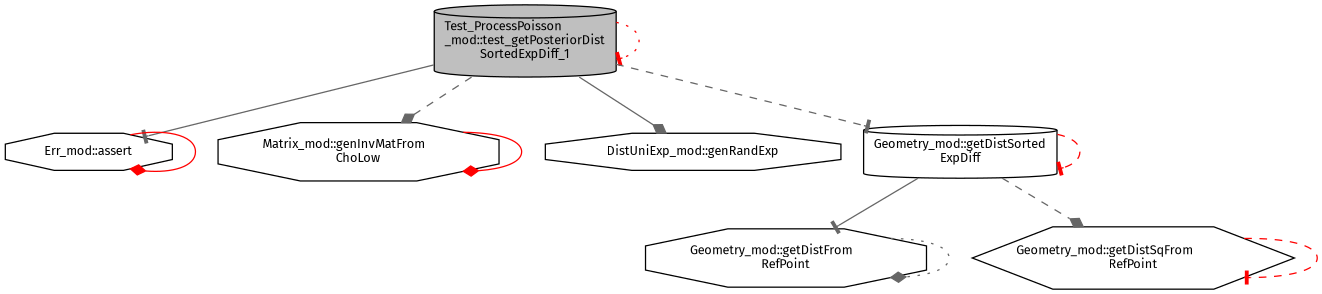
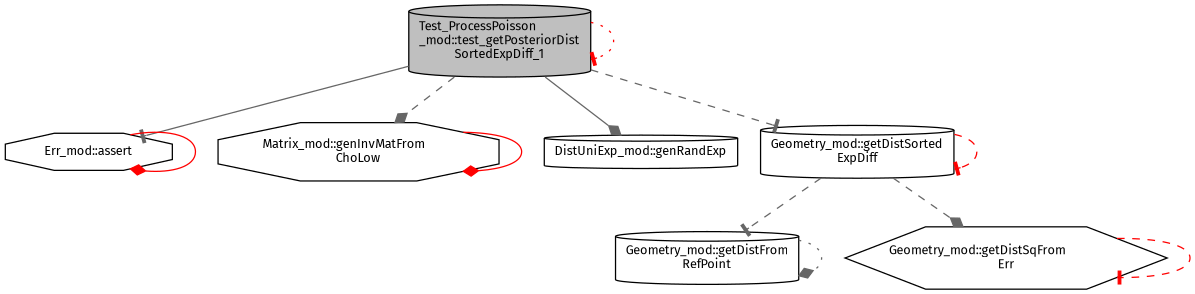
node "DistUniExp_mod::genRandExp": shape octagon -> cylinder
edge "Geometry_mod::getDistSorted ExpDiff" -> "Geometry_mod::getDistFrom RefPoint": style solid -> dashed
node "Geometry_mod::getDistFrom RefPoint": shape octagon -> cylinder
node "Geometry_mod::getDistSqFrom RefPoint": label "Geometry_mod::getDistSqFrom RefPoint" -> "Geometry_mod::getDistSqFrom Err"
